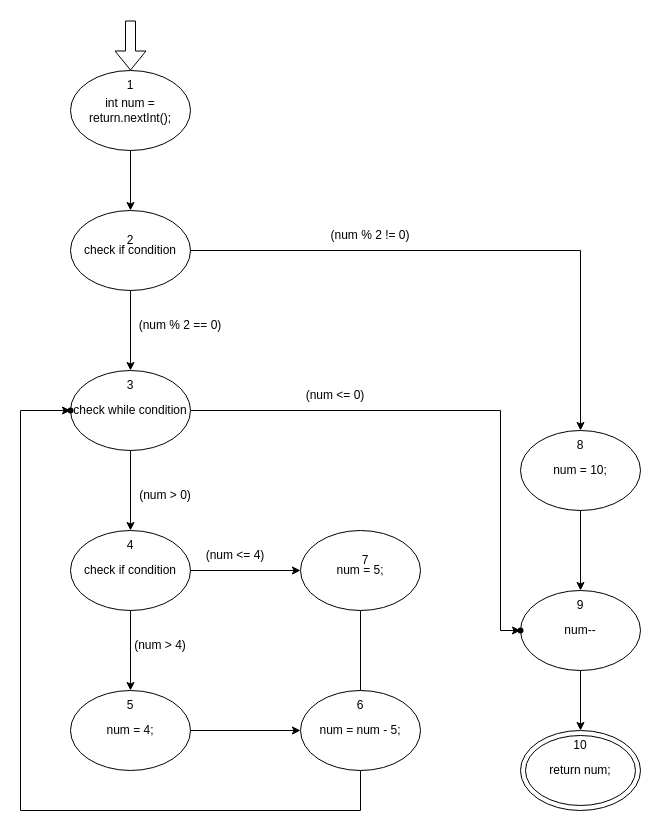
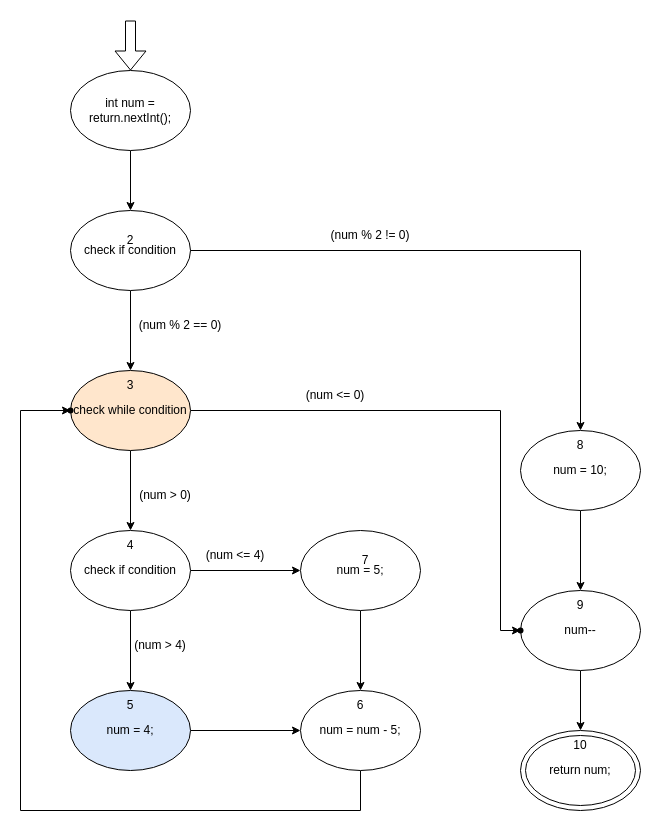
node "1": removed
node "check while condition": fillcolor #ffffff -> #ffe6cc
edge "num = 5;" -- "num = num - 5;": arrowhead none -> classic
node "num = 4;": fillcolor #ffffff -> #dae8fc
